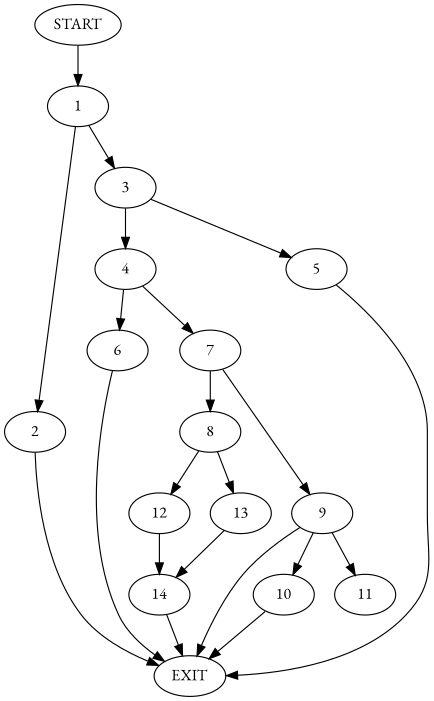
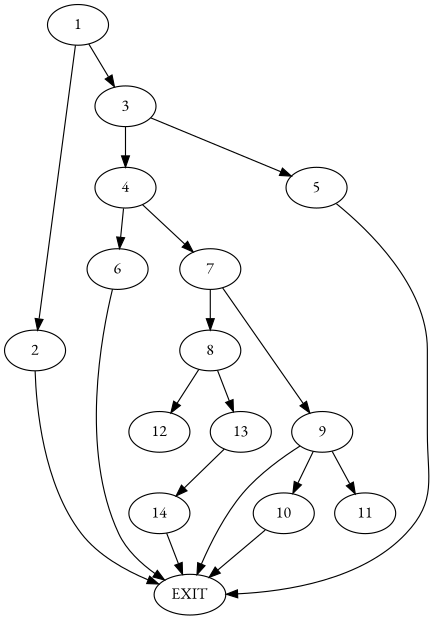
node "START": removed
edge "12" -> "14": removed
